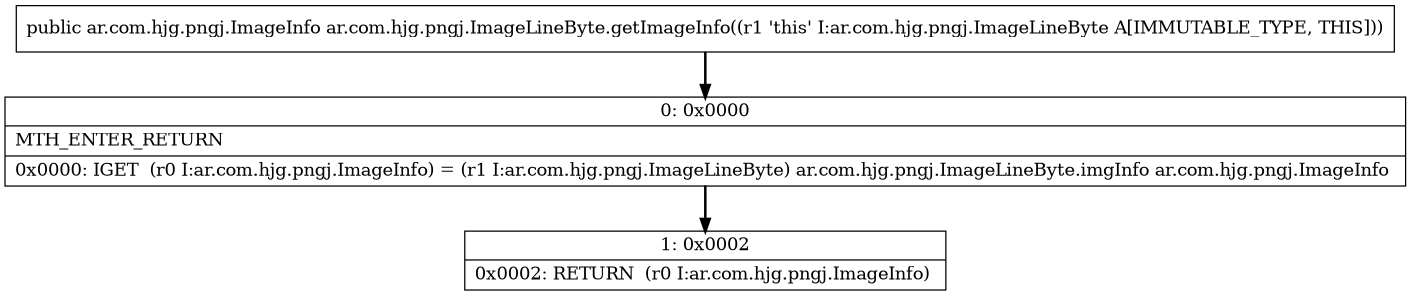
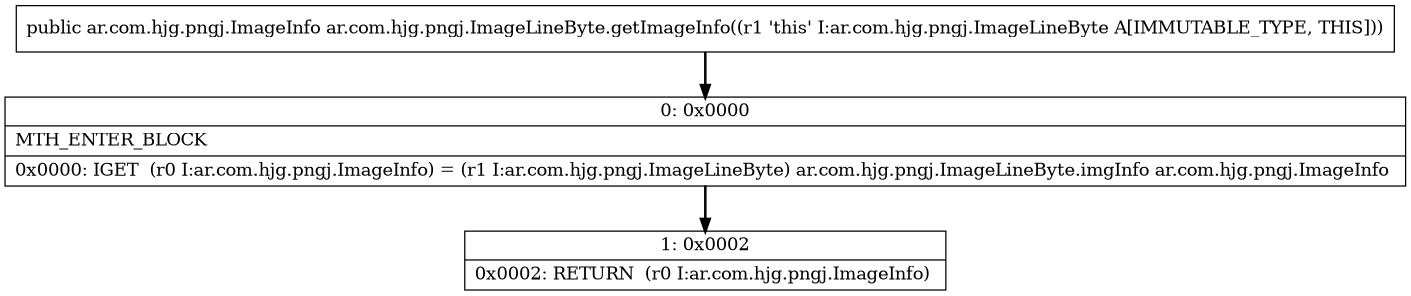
node "0: 0x0000": text "MTH_ENTER_RETURN" -> "MTH_ENTER_BLOCK"
